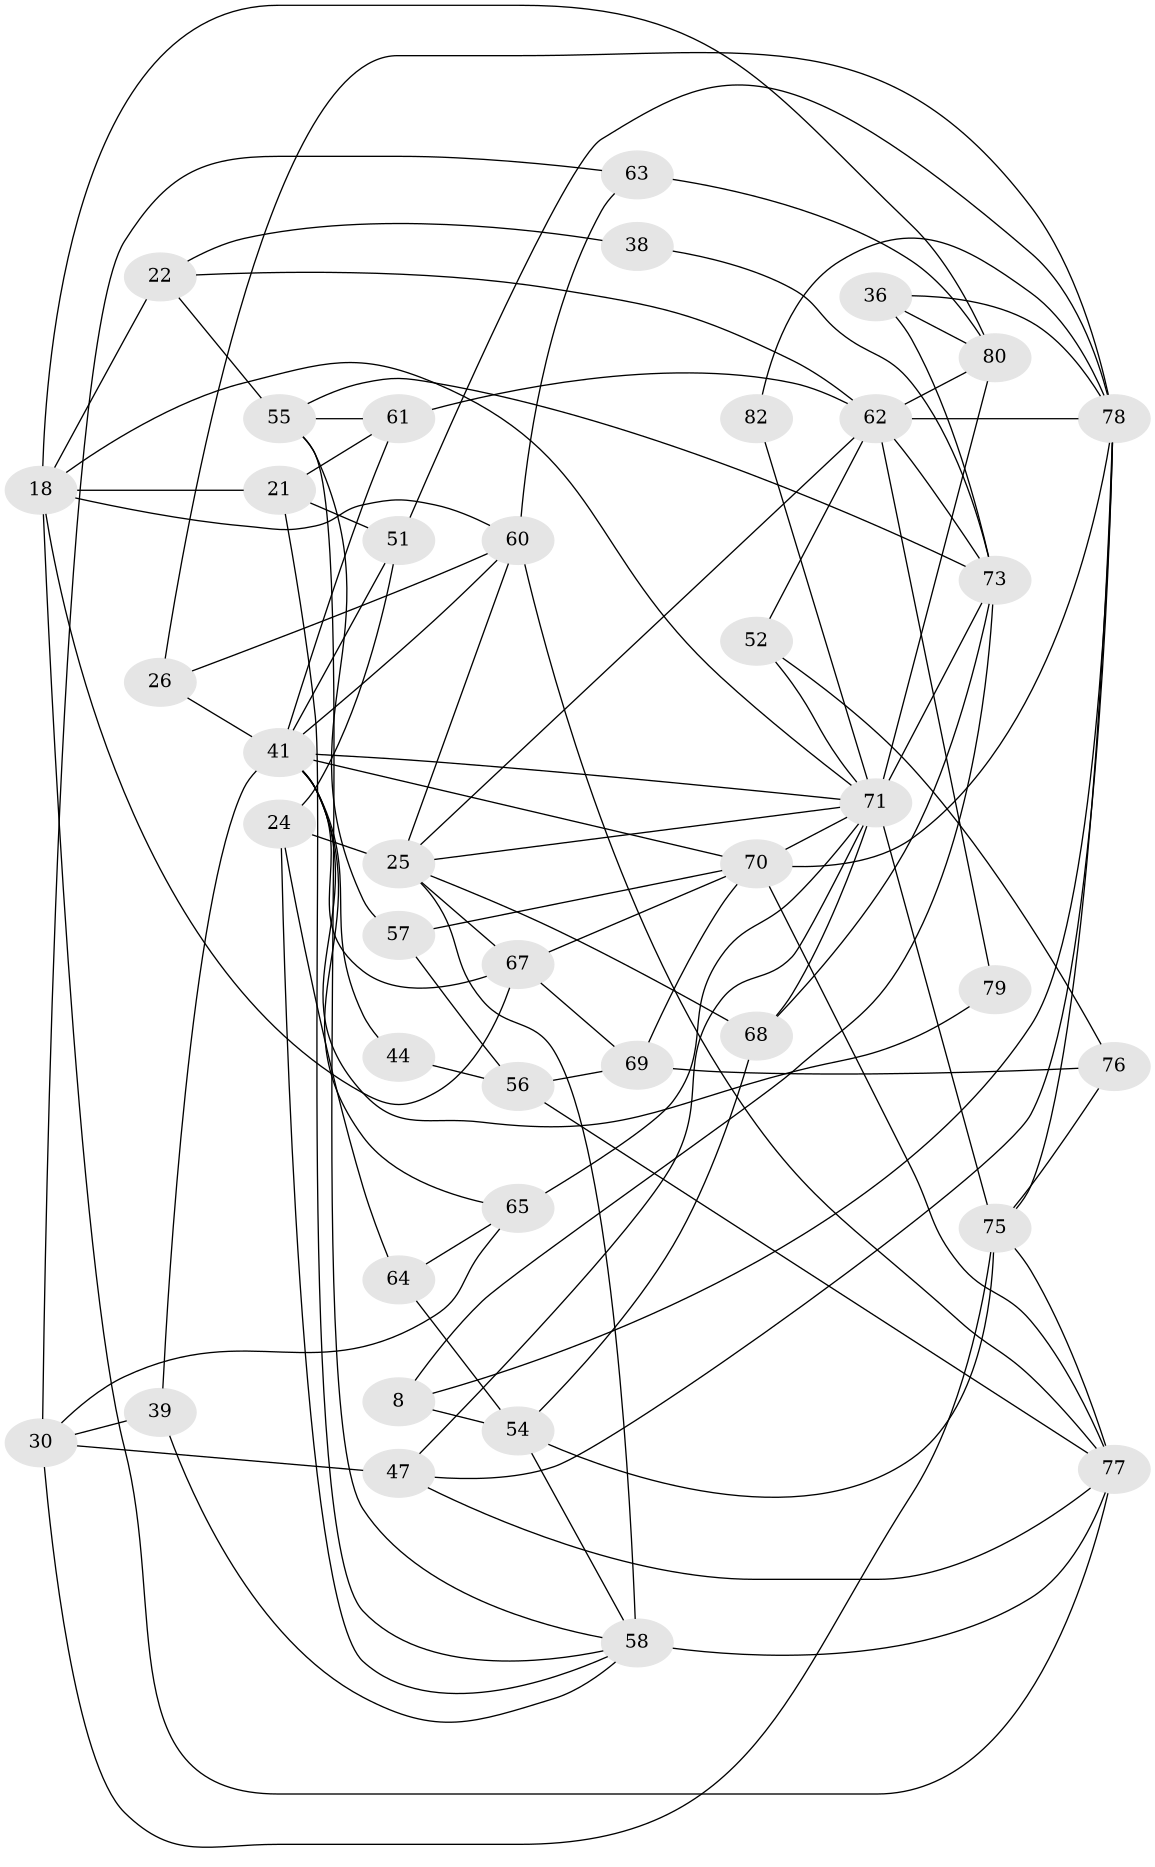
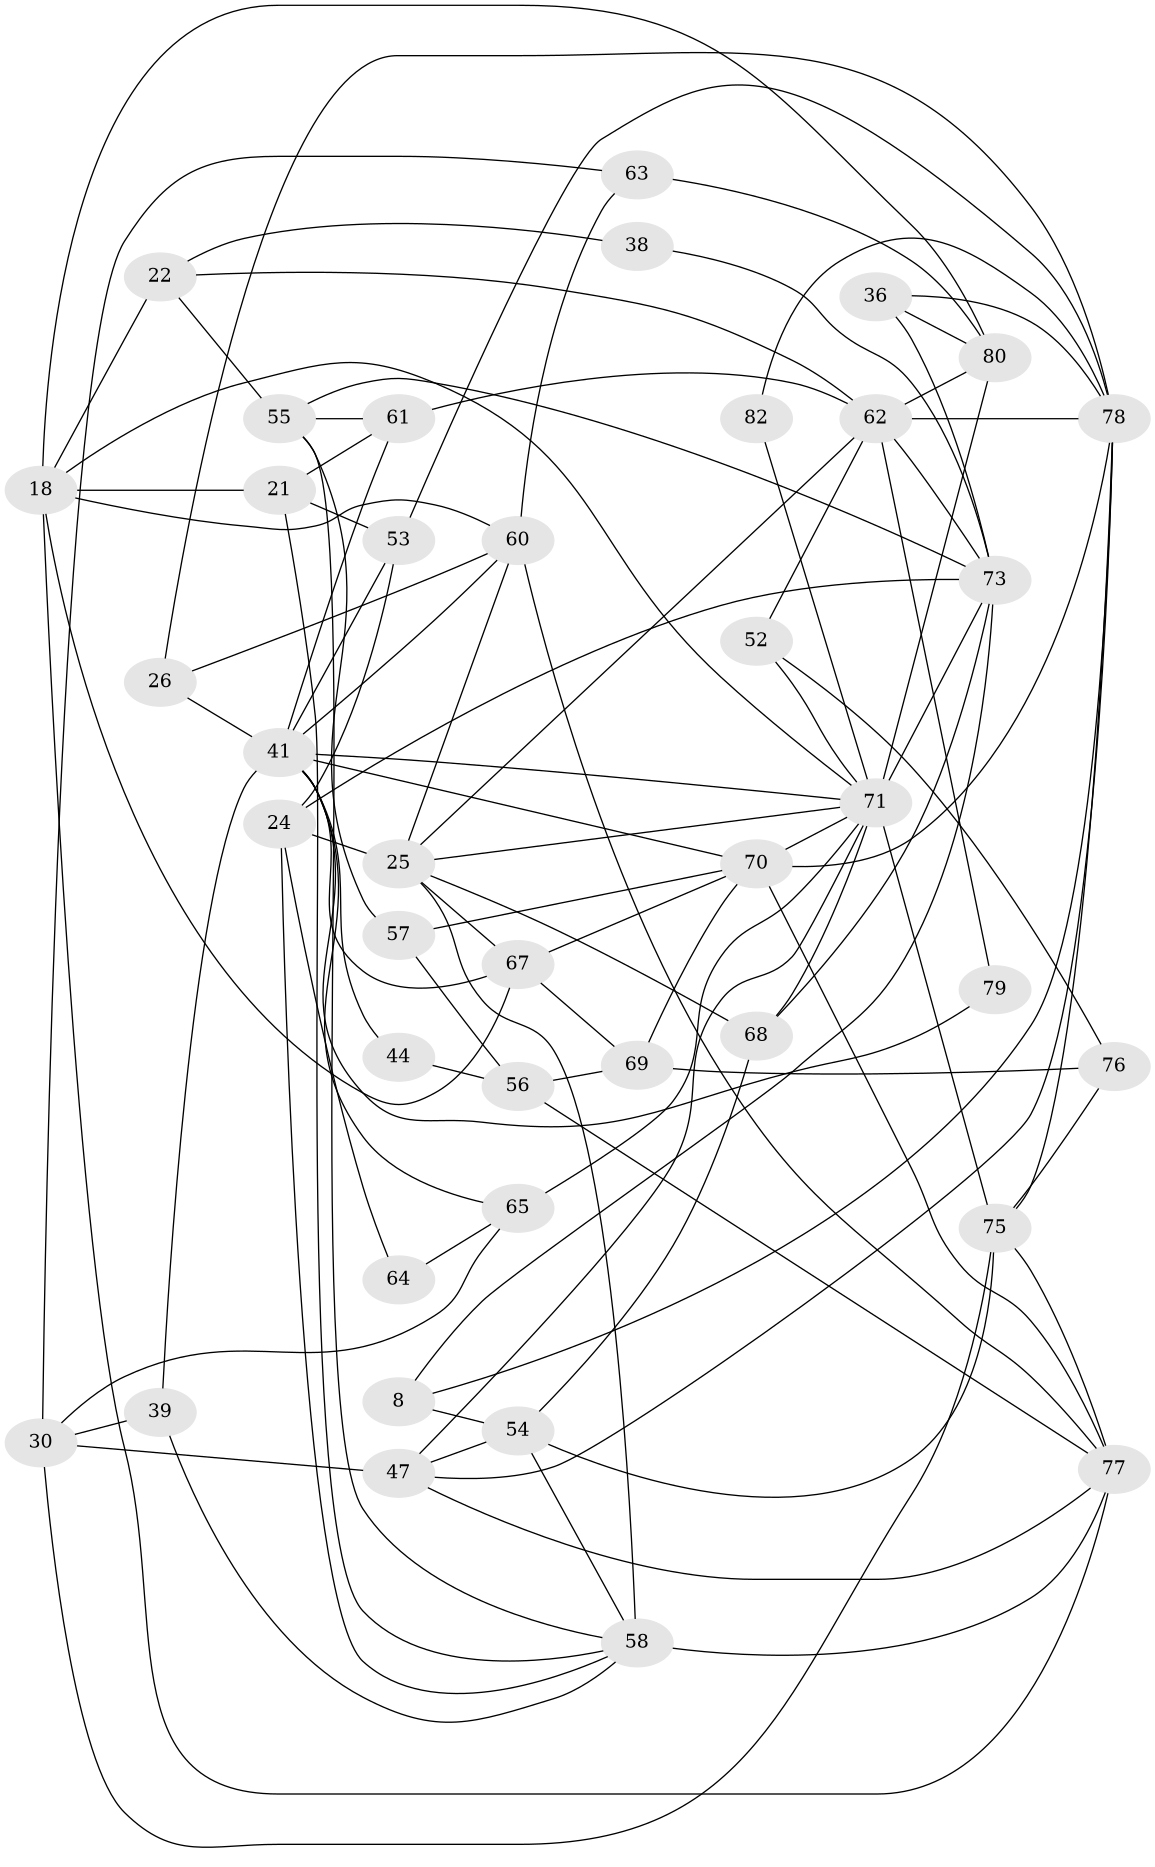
node "51": label "51" -> "53"
edge "73" -- "24": added
edge "64" -- "54": now "47" -- "54"
